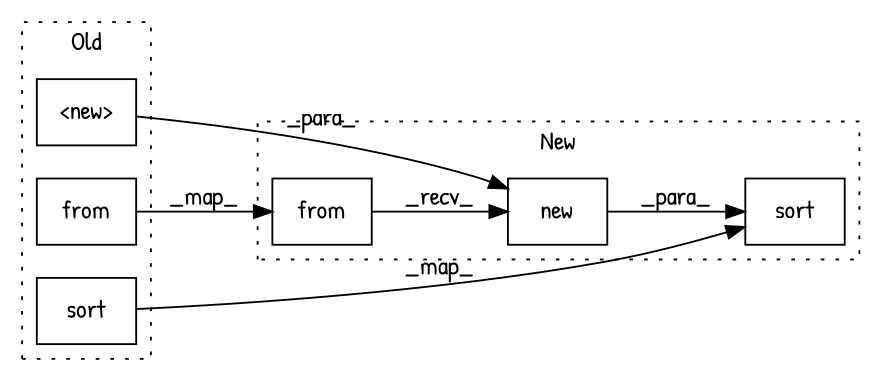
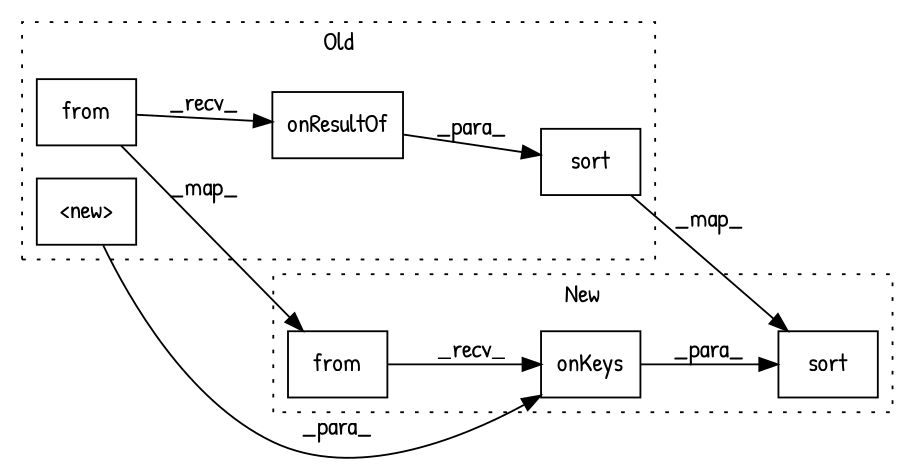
node "onResultOf": added
node "new": label "new" -> "onKeys"
